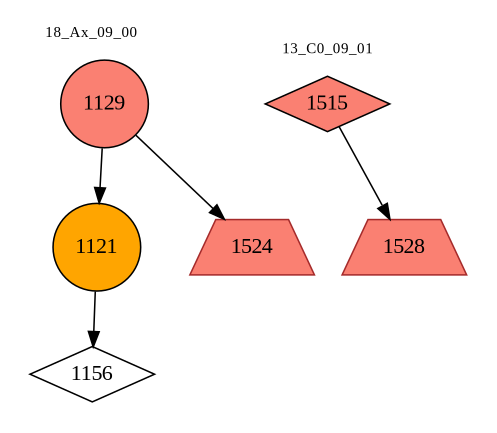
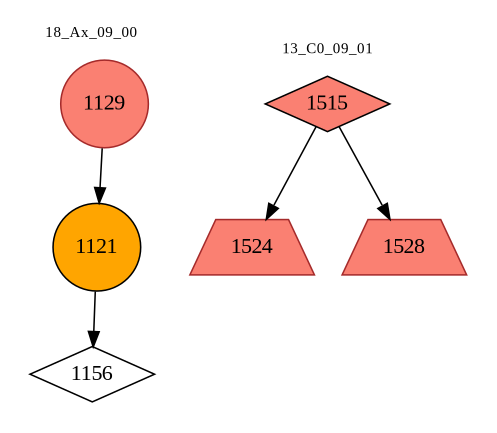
node "1129": color black -> brown
edge "1129" -> "1524": now "1515" -> "1524"
